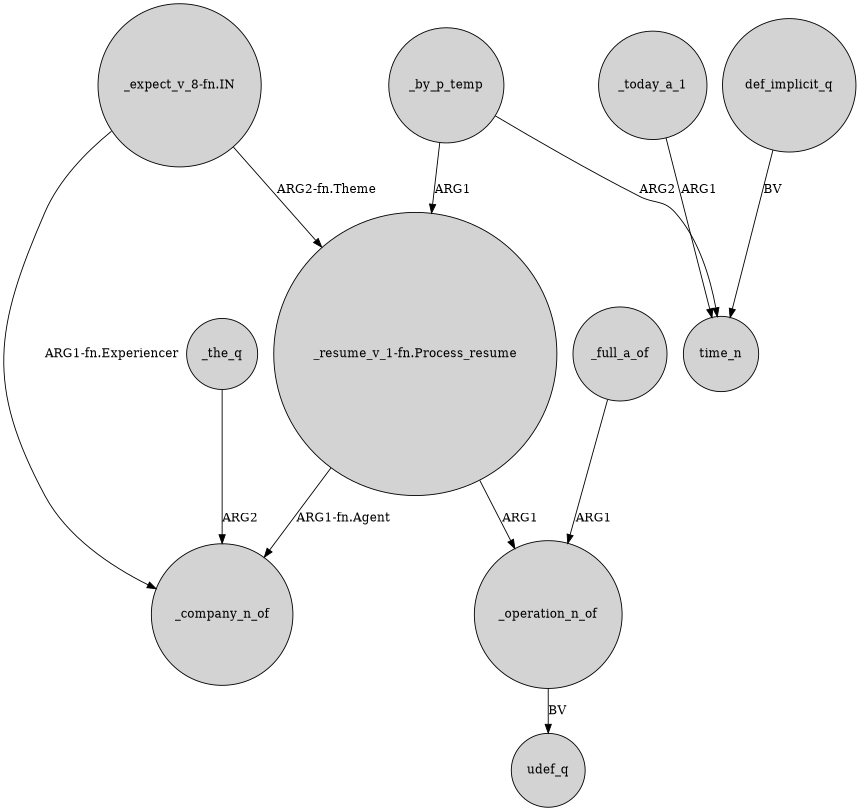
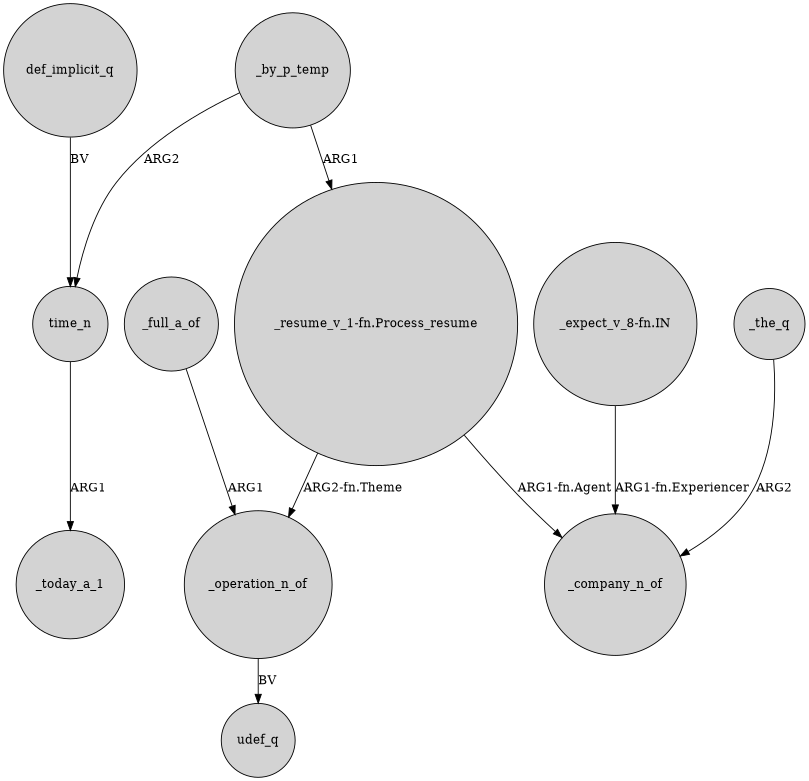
edge "_expect_v_8-fn.IN" -> "_resume_v_1-fn.Process_resume": removed, label "ARG2-fn.Theme"
edge "_today_a_1" -> "time_n": reversed
edge "_resume_v_1-fn.Process_resume" -> "_operation_n_of": label "ARG1" -> "ARG2-fn.Theme"
